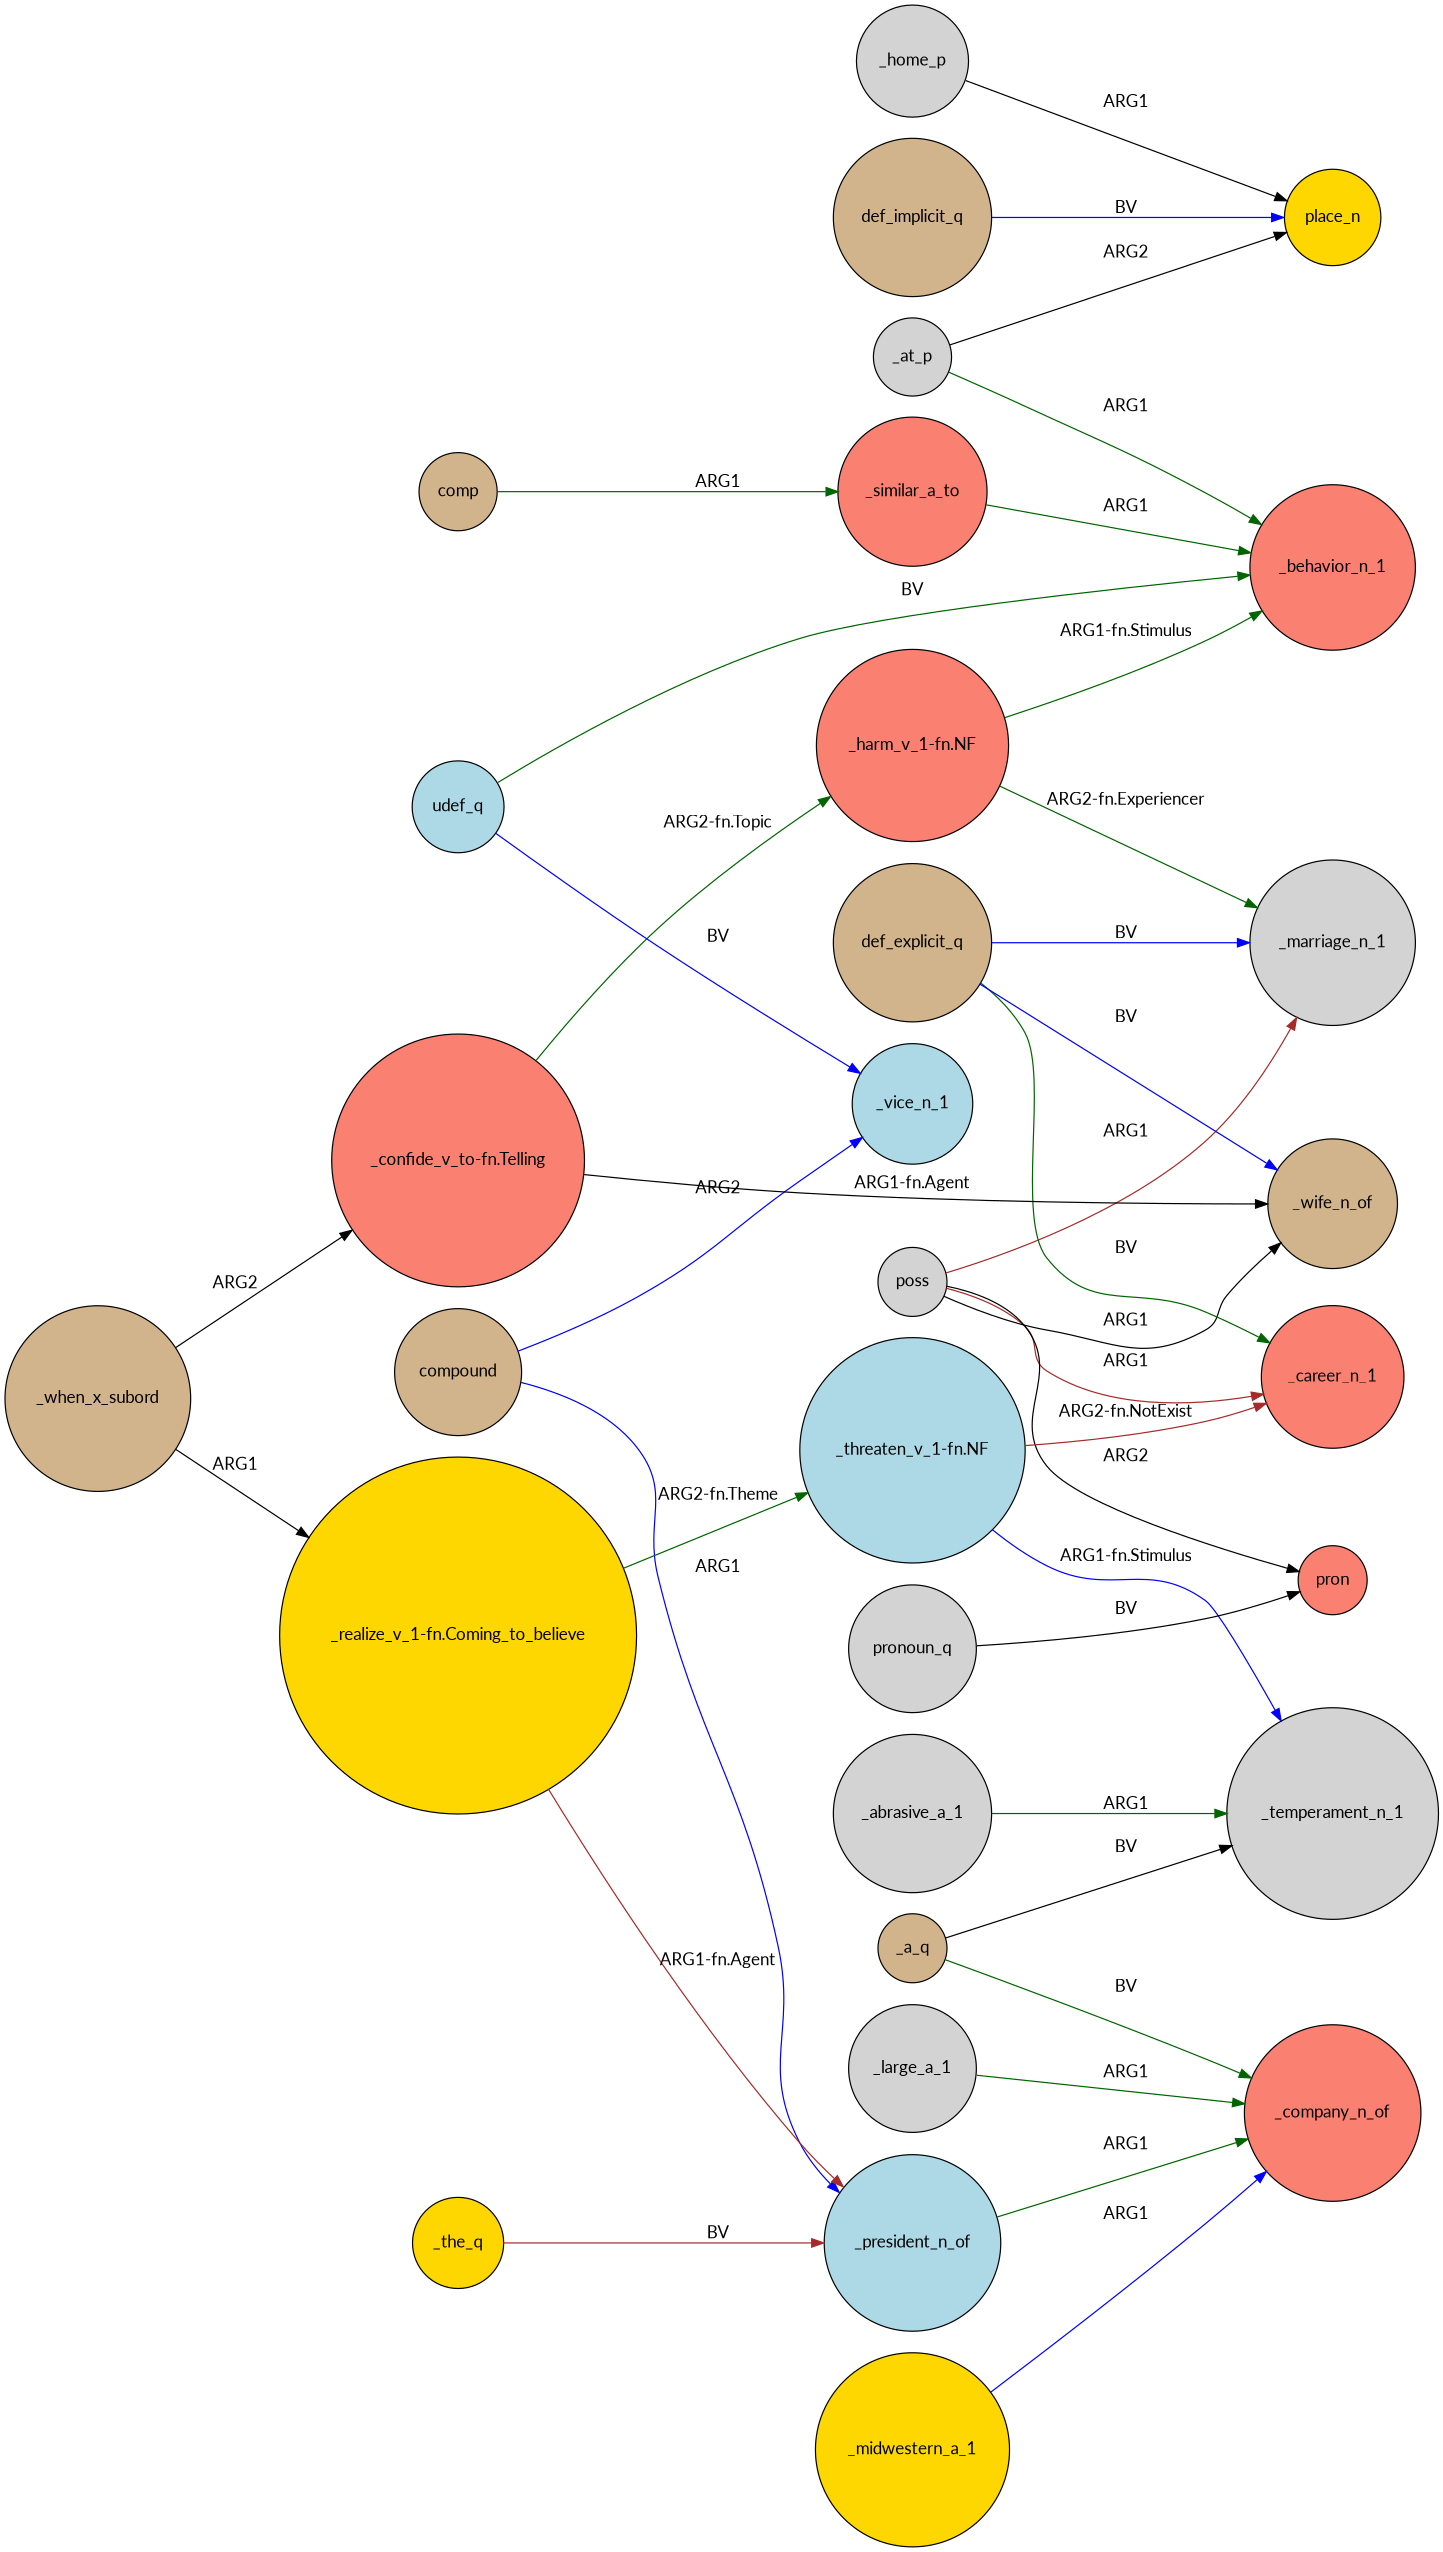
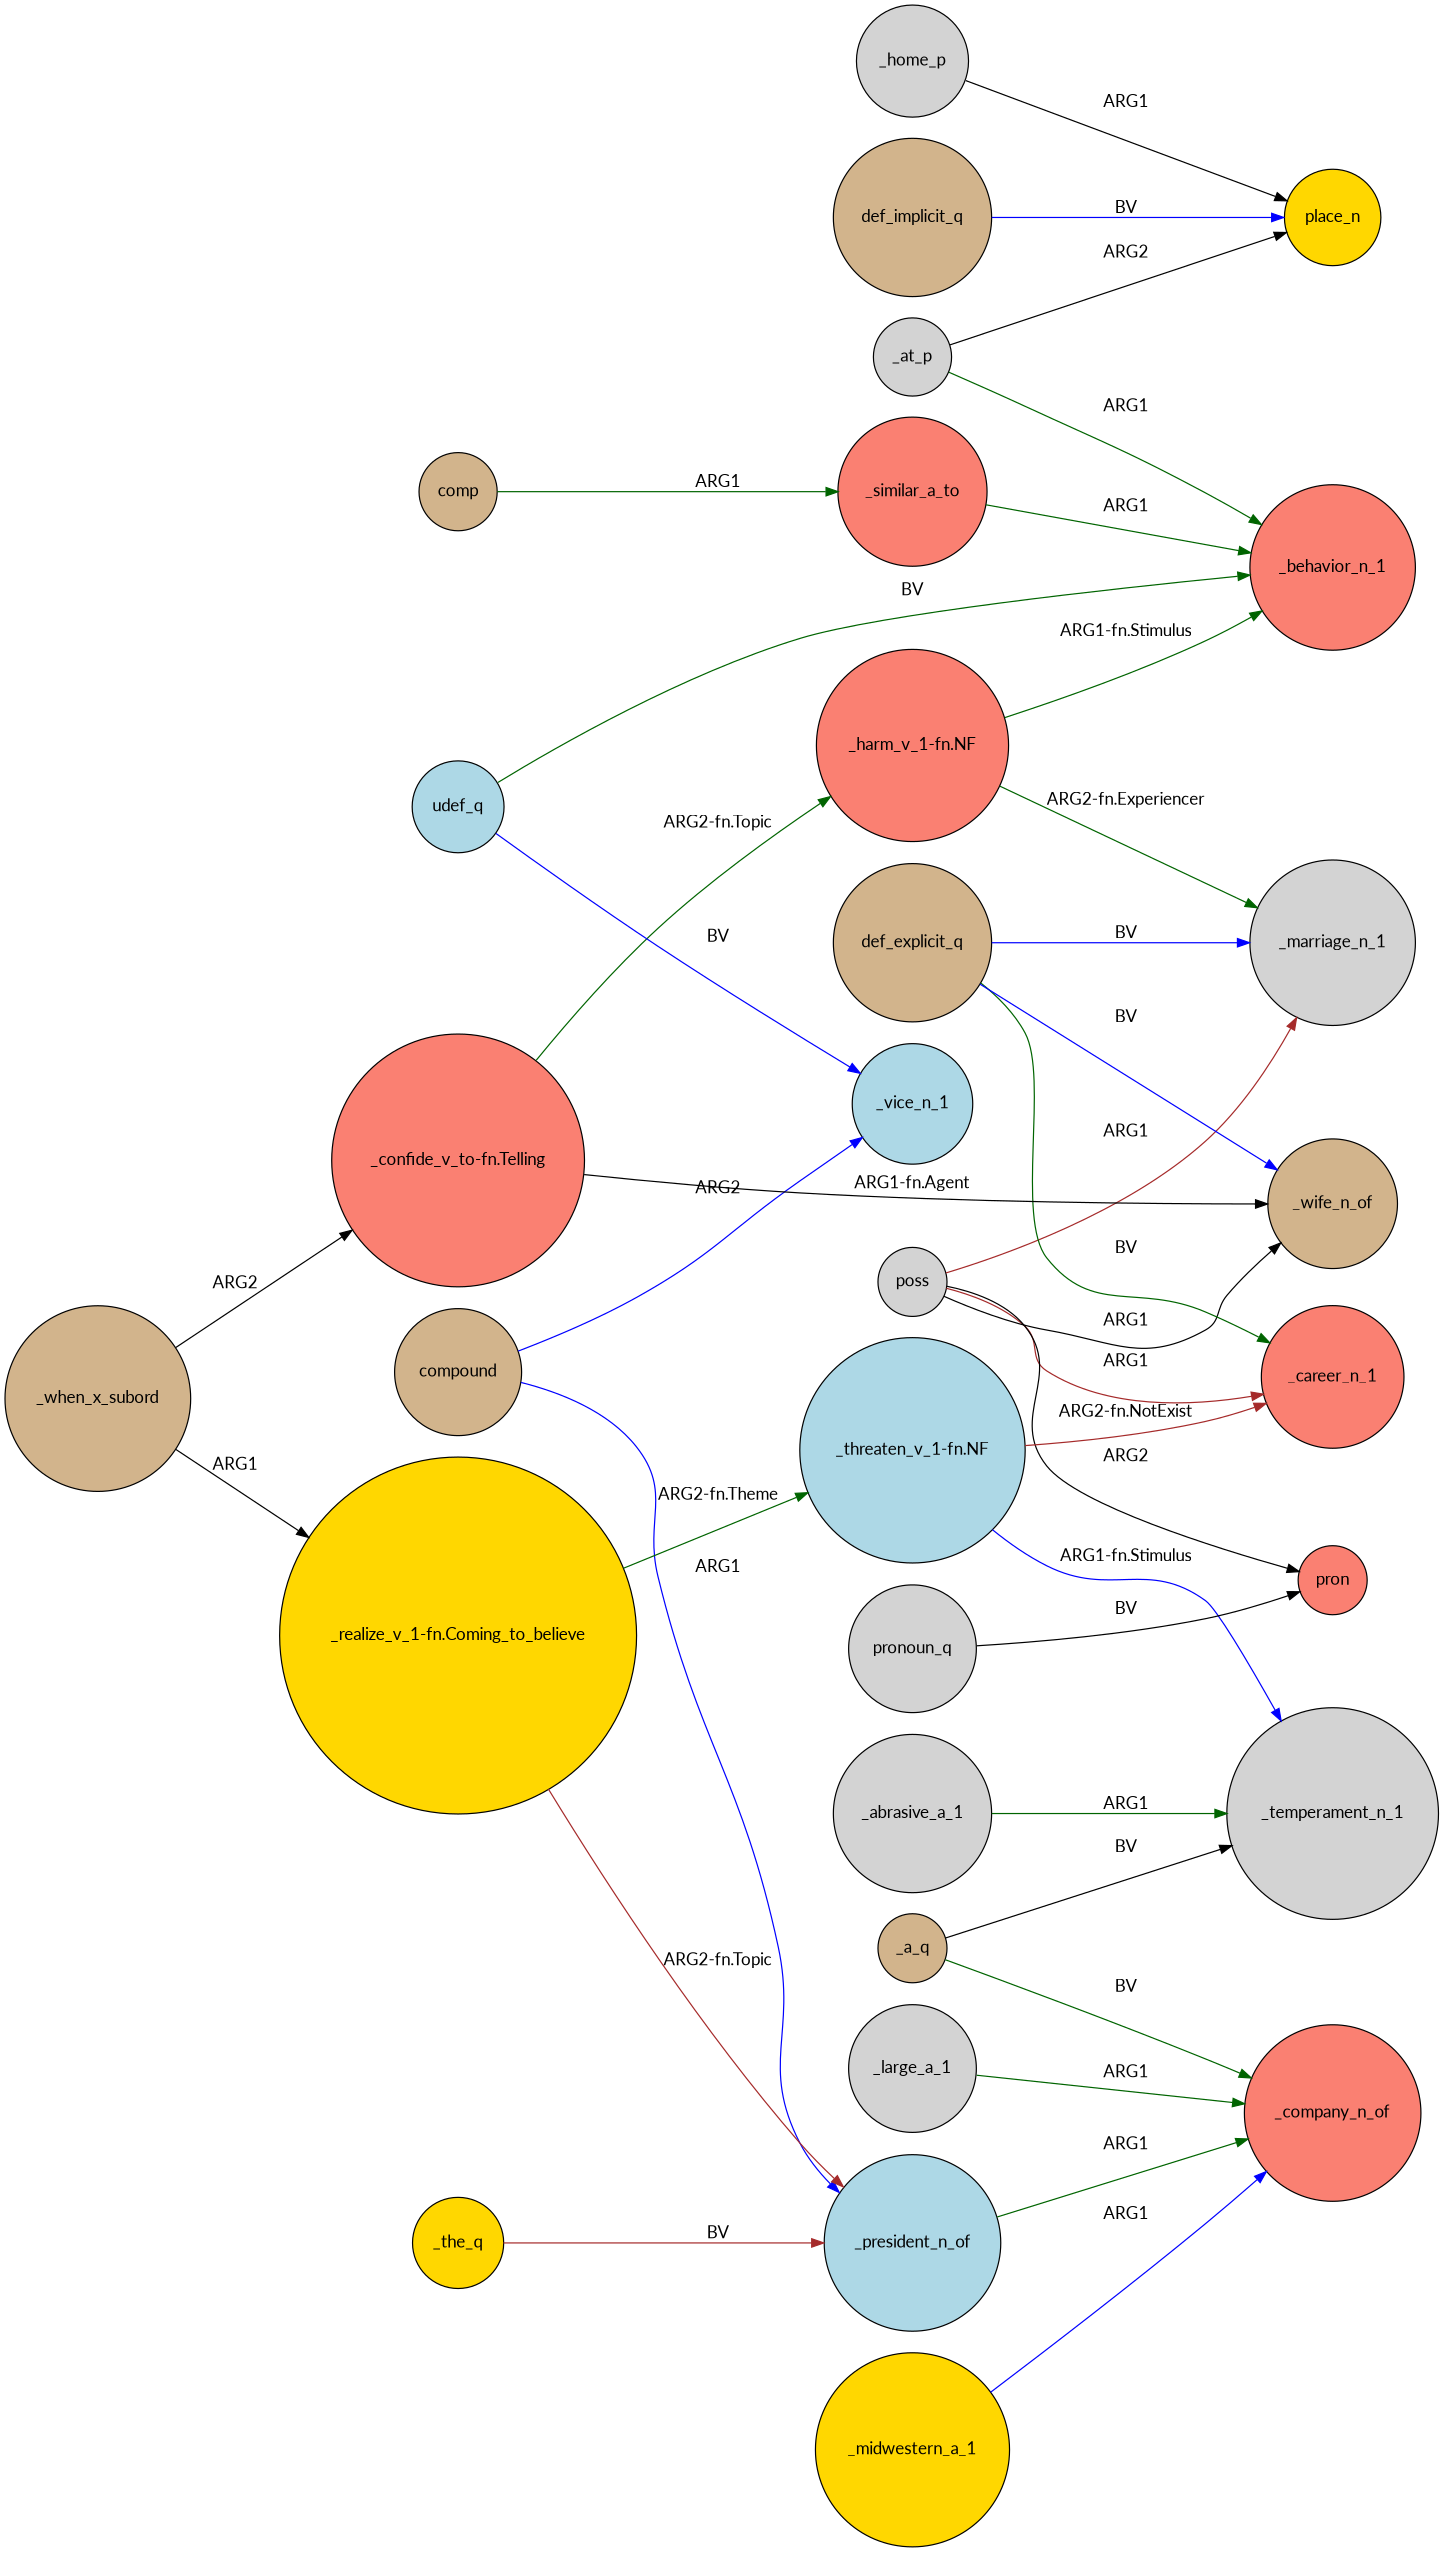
edge "_realize_v_1-fn.Coming_to_believe" -> "_president_n_of": label "ARG1-fn.Agent" -> "ARG2-fn.Topic"
